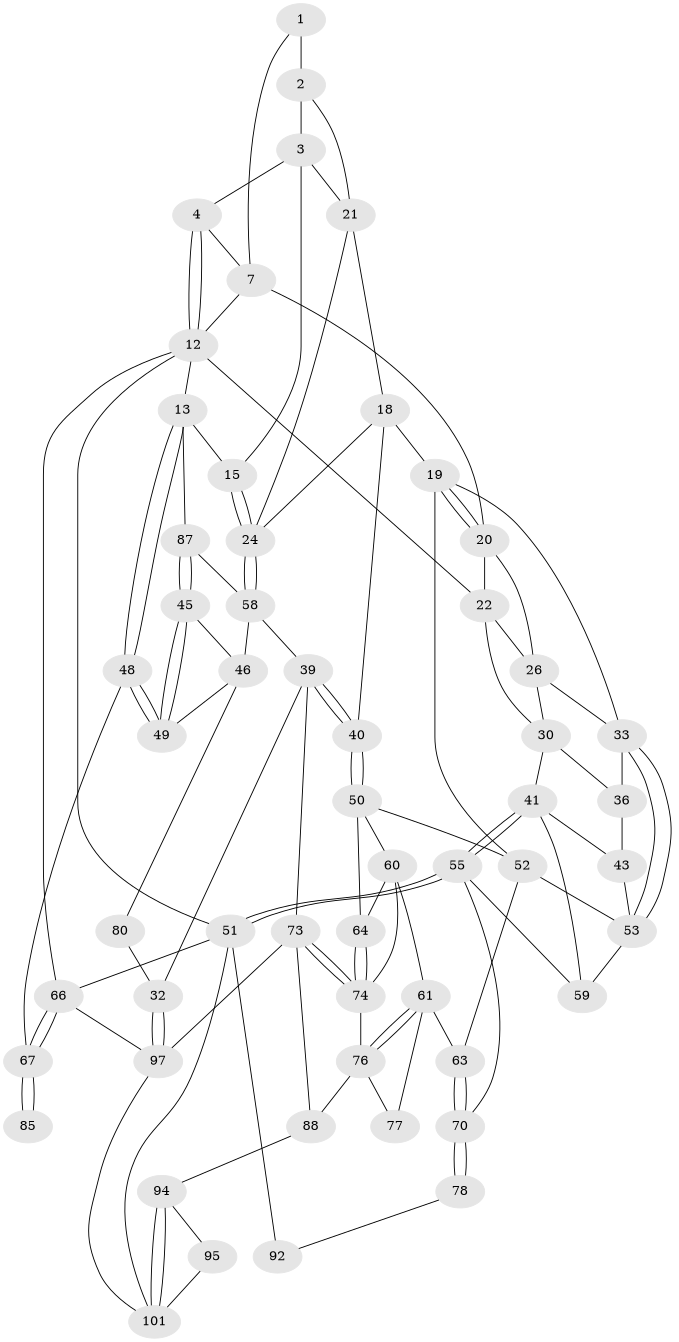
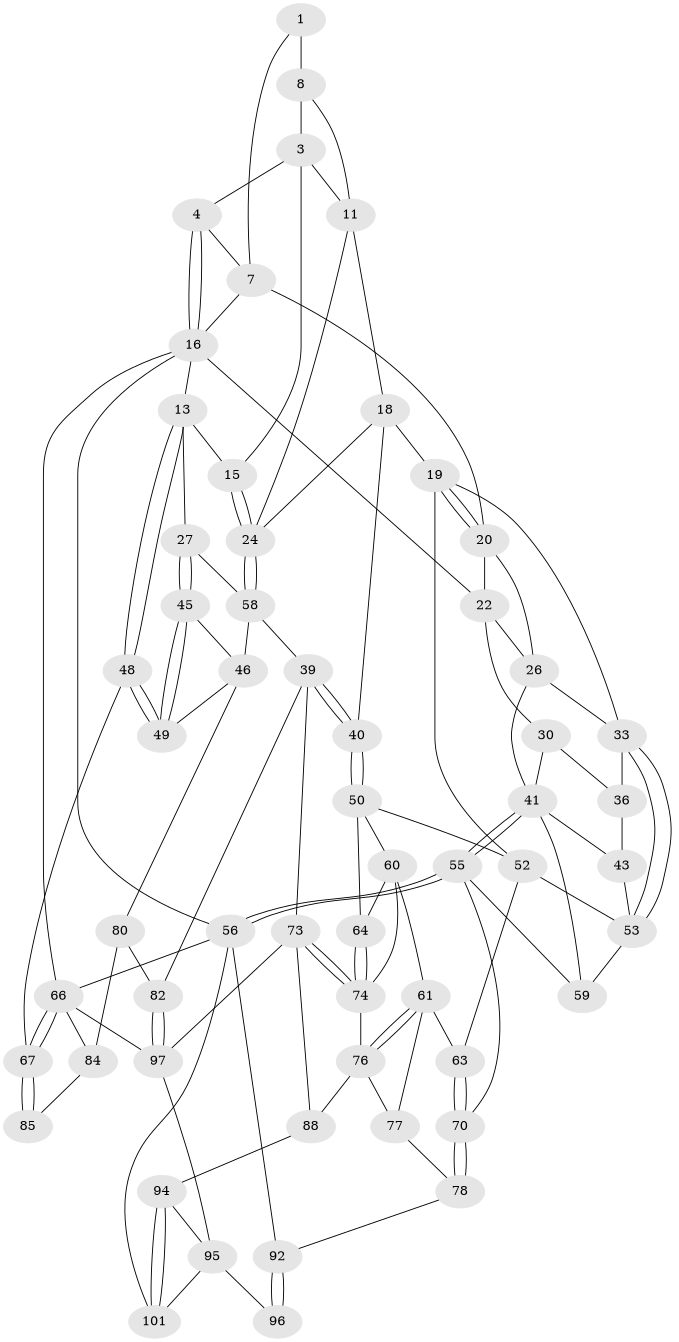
node "2": label "2" -> "8"
node "21": label "21" -> "11"
node "12": label "12" -> "16"
node "87": label "87" -> "27"
edge "26" -- "30": now "26" -- "41"
node "51": label "51" -> "56"
node "32": label "32" -> "82"
node "84": added
edge "77" -- "78": added
edge "97" -- "101": now "97" -- "95"
node "96": added
